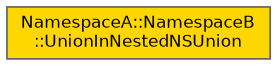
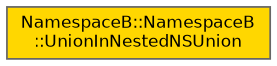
node "NamespaceA::NamespaceB ::UnionInNestedNSUnion": label "NamespaceA::NamespaceB ::UnionInNestedNSUnion" -> "NamespaceB::NamespaceB ::UnionInNestedNSUnion"
